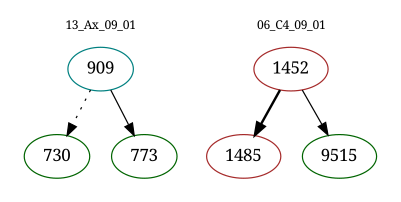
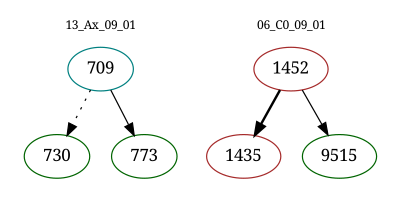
cluster "06_C4_09_01": label "06_C4_09_01" -> "06_C0_09_01"
node "909": label "909" -> "709"
node "1485": label "1485" -> "1435"
